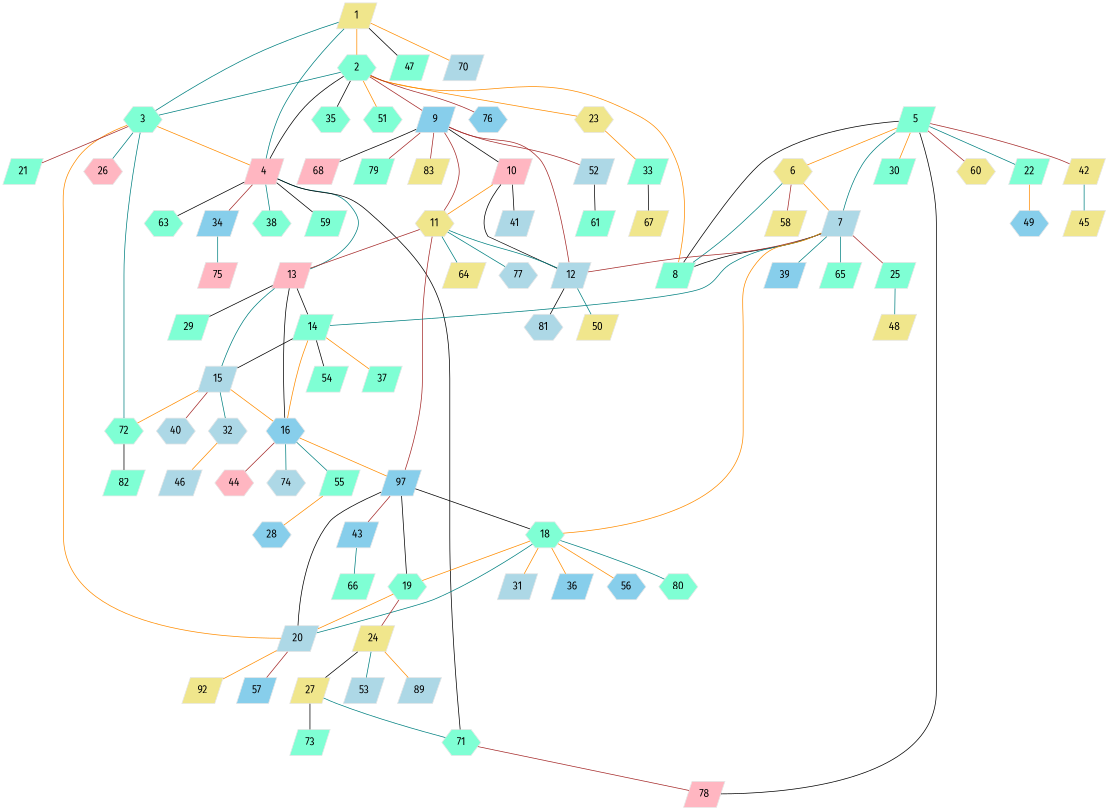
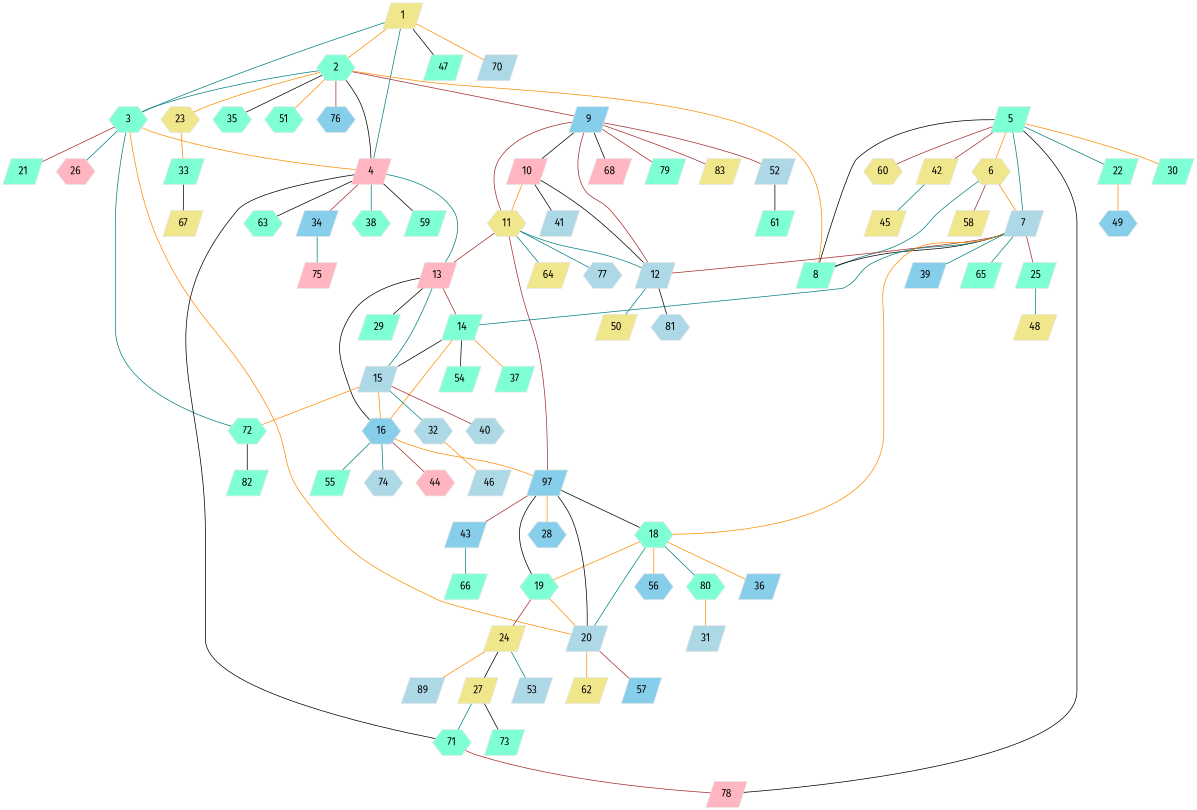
edge "13" -- "14": color black -> brown
edge "55" -- "28": now "97" -- "28"
edge "18" -- "31": now "80" -- "31"
node "92": label "92" -> "62"
